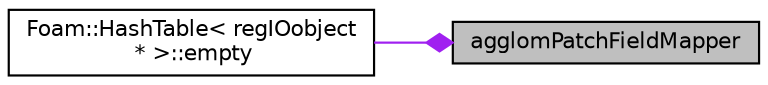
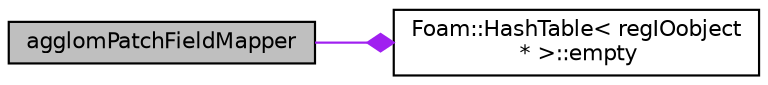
edge "Foam::HashTable< regIOobject * >::empty" -> "agglomPatchFieldMapper": reversed
